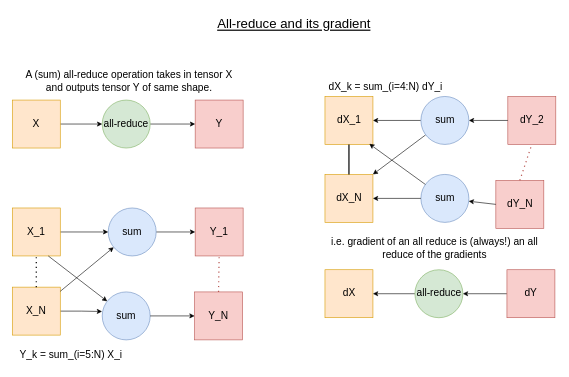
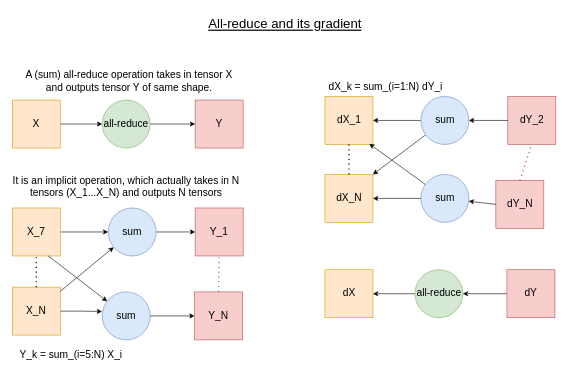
node "All-reduce and its gradient": moved (294, 24) -> (285, 24)
node "dX_k = sum_(i=4:N) dY_i": label "dX_k = sum_(i=4:N) dY_i" -> "dX_k = sum_(i=1:N) dY_i"
edge "dX_1" -- "dX_N": style solid -> dashed
node "It is an implicit operation, which actually takes in N tensors (X_1...X_N) and outputs N tensors": added
node "X_1": label "X_1" -> "X_7"
node "i.e. gradient of an all reduce is (always!) an all reduce of the gradients": removed
